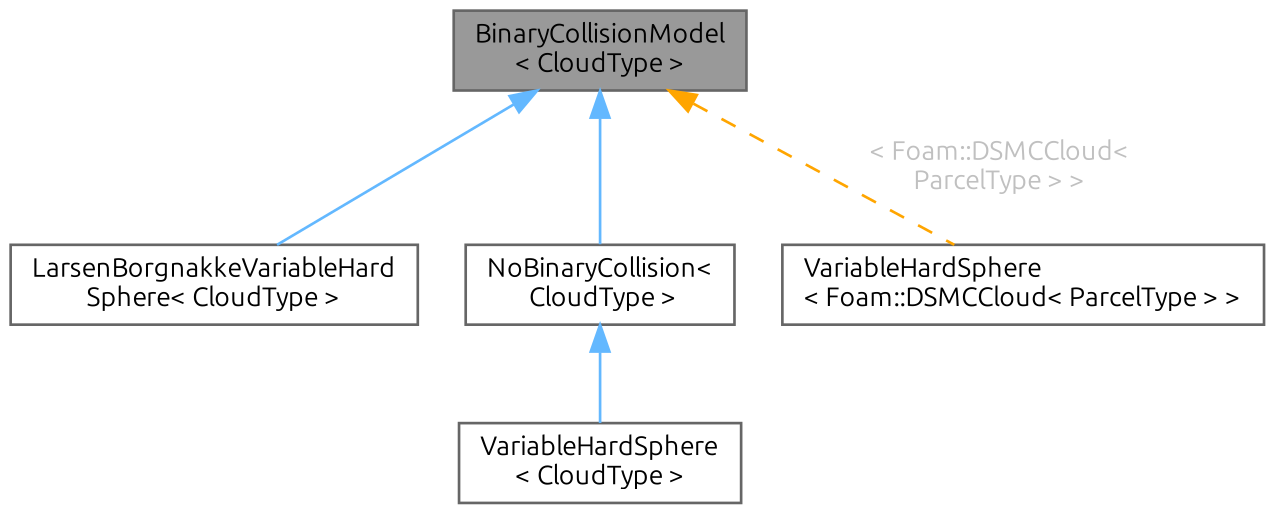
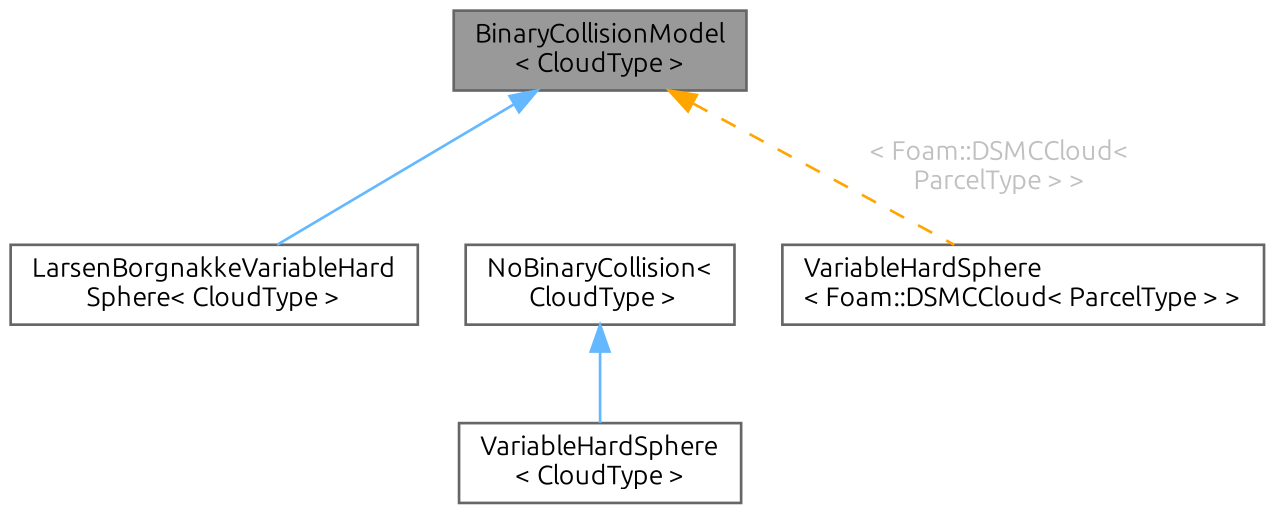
edge "NoBinaryCollision< CloudType >" -> "BinaryCollisionModel < CloudType >": removed
